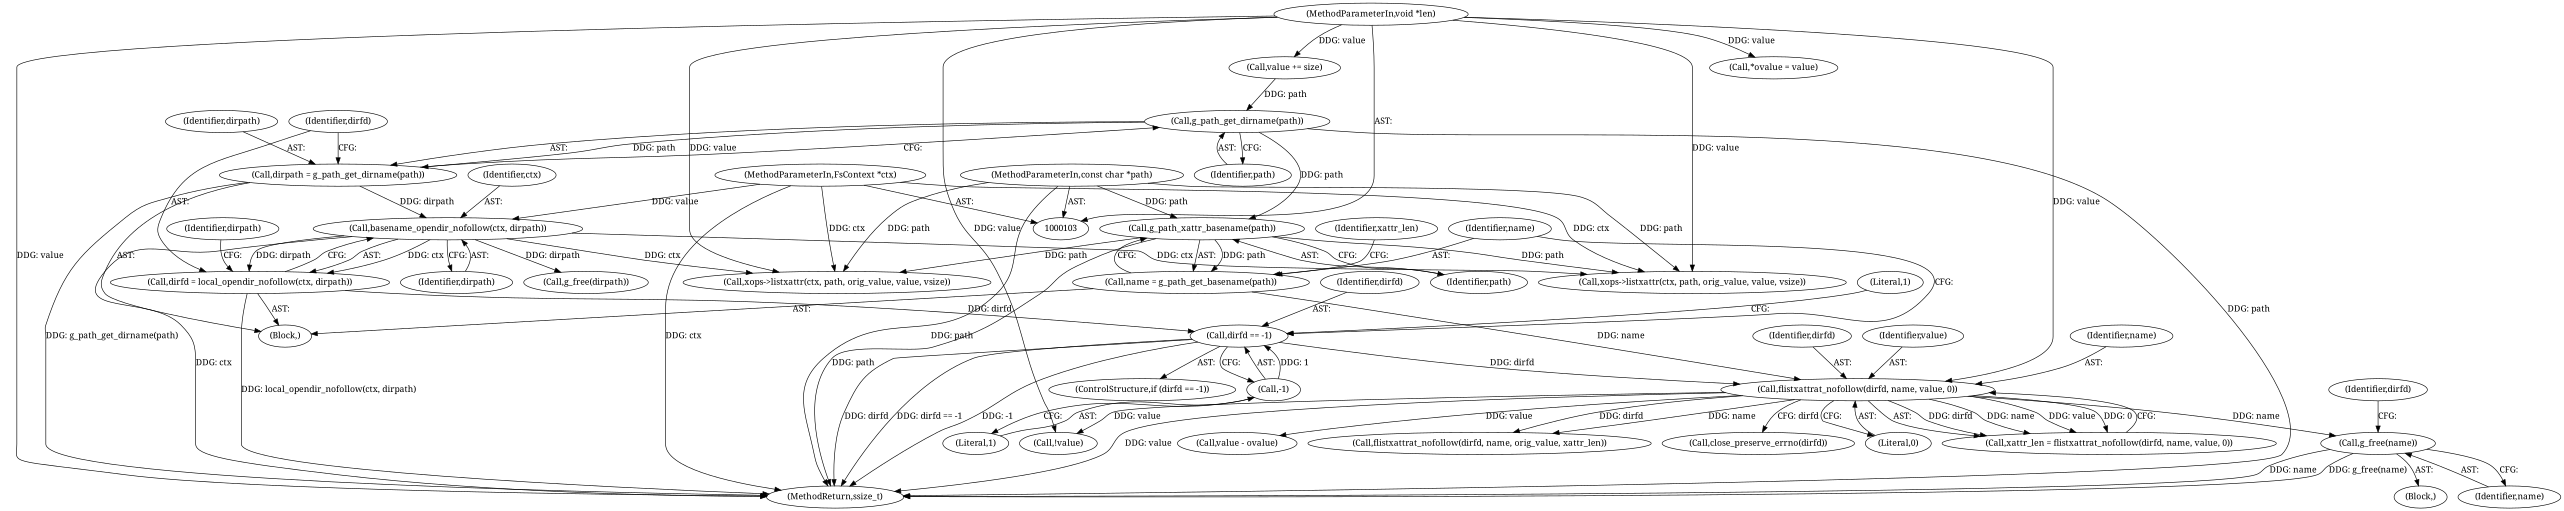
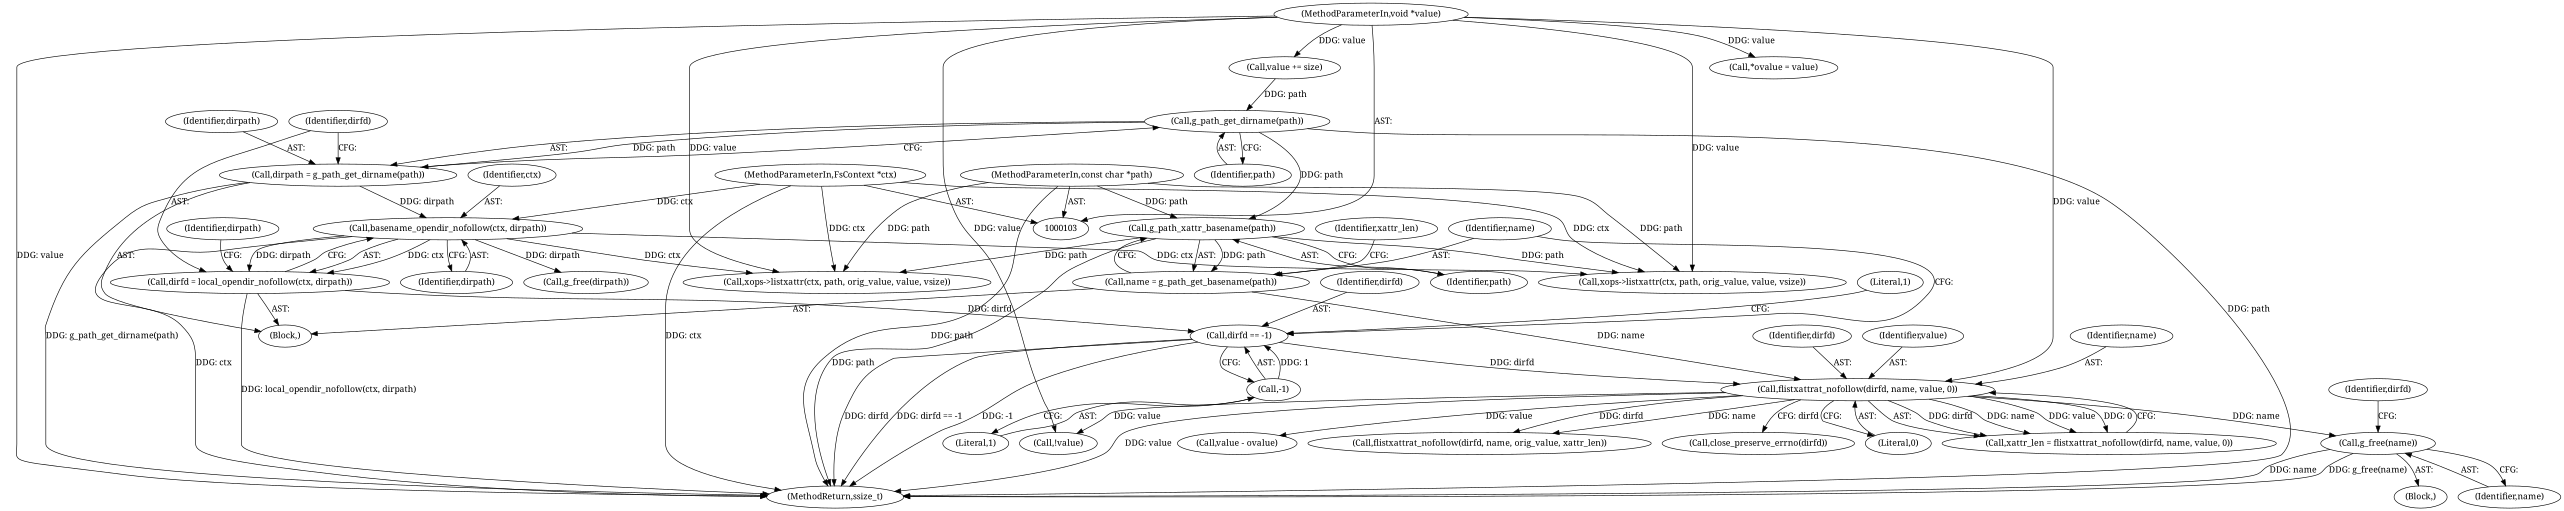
node "(MethodParameterIn,void *len)": label "(MethodParameterIn,void *len)" -> "(MethodParameterIn,void *value)"
edge "(MethodParameterIn,FsContext *ctx)" -> "(Call,basename_opendir_nofollow(ctx, dirpath))": label "DDG: value" -> "DDG: ctx"
node "(ControlStructure,if (dirfd == -1))": removed
